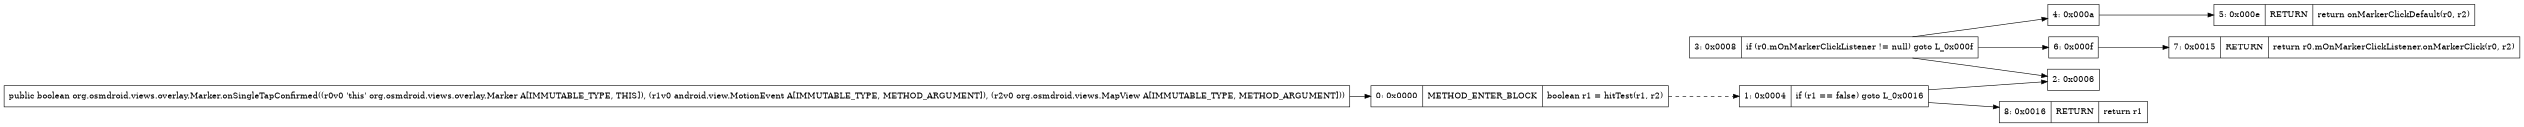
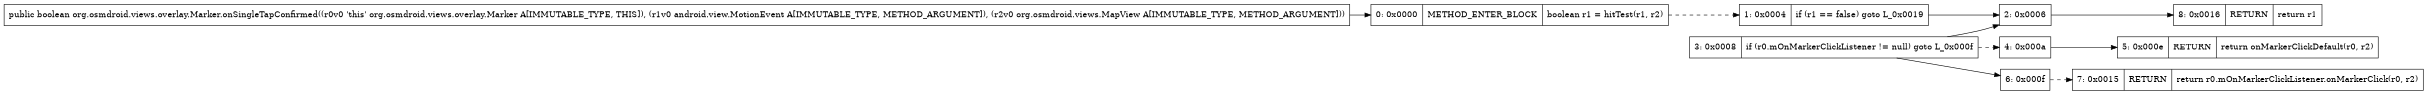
edge "3: 0x0008" -> "4: 0x000a": style solid -> dashed
edge "6: 0x000f" -> "7: 0x0015": style solid -> dashed
node "1: 0x0004": text "if (r1 == false) goto L_0x0016" -> "if (r1 == false) goto L_0x0019"
edge "1: 0x0004" -> "8: 0x0016": now "2: 0x0006" -> "8: 0x0016"
